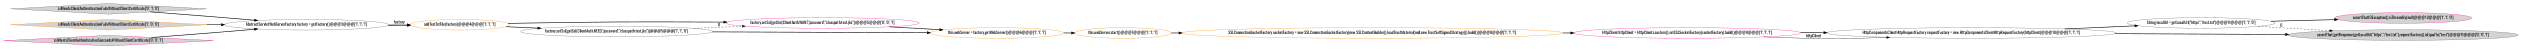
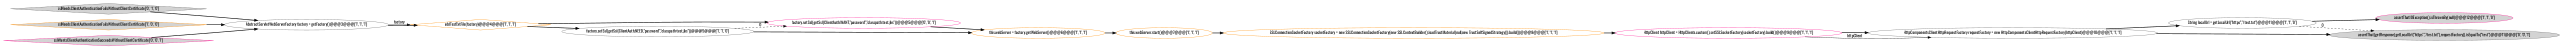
node "addTestTxtFile(factory)@@@4@@@['1', '1', '1']": shape ellipse -> diamond
